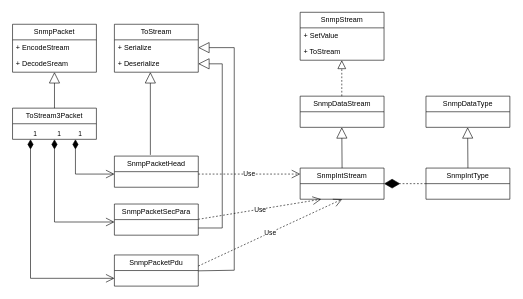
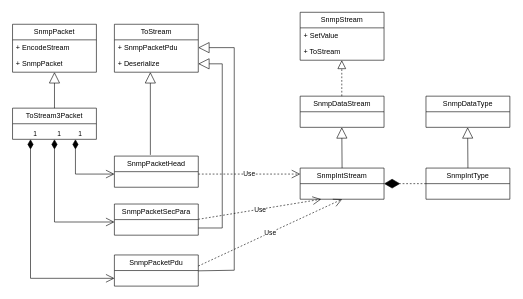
node "+ Serialize": label "+ Serialize" -> "+ SnmpPacketPdu"
node "+ DecodeSream": label "+ DecodeSream" -> "+ SnmpPacket"
